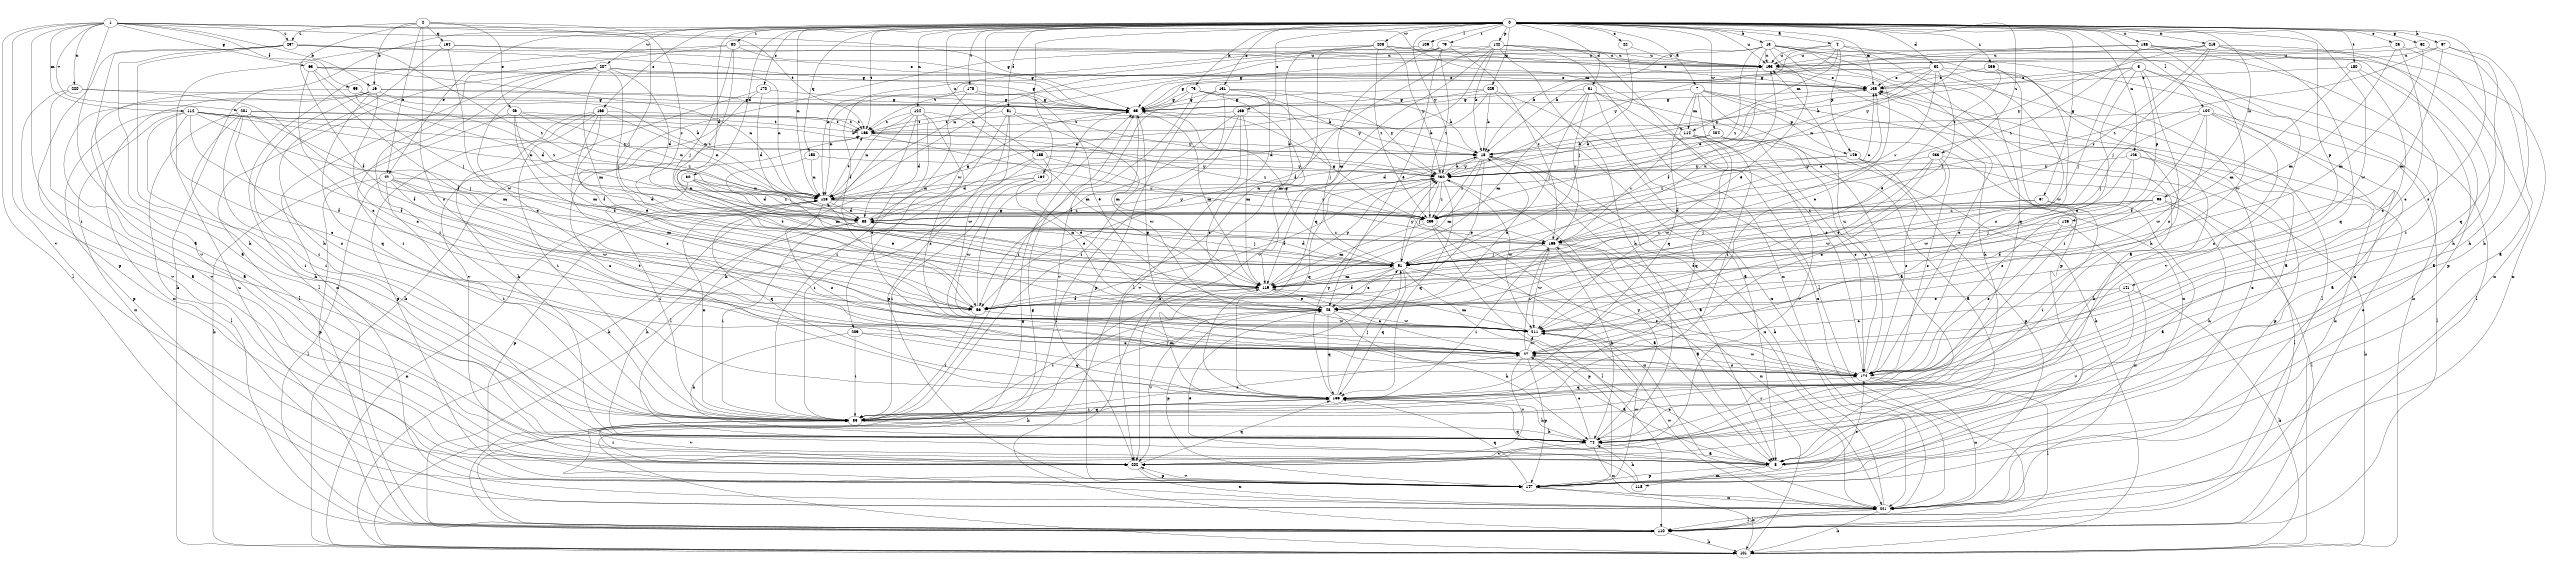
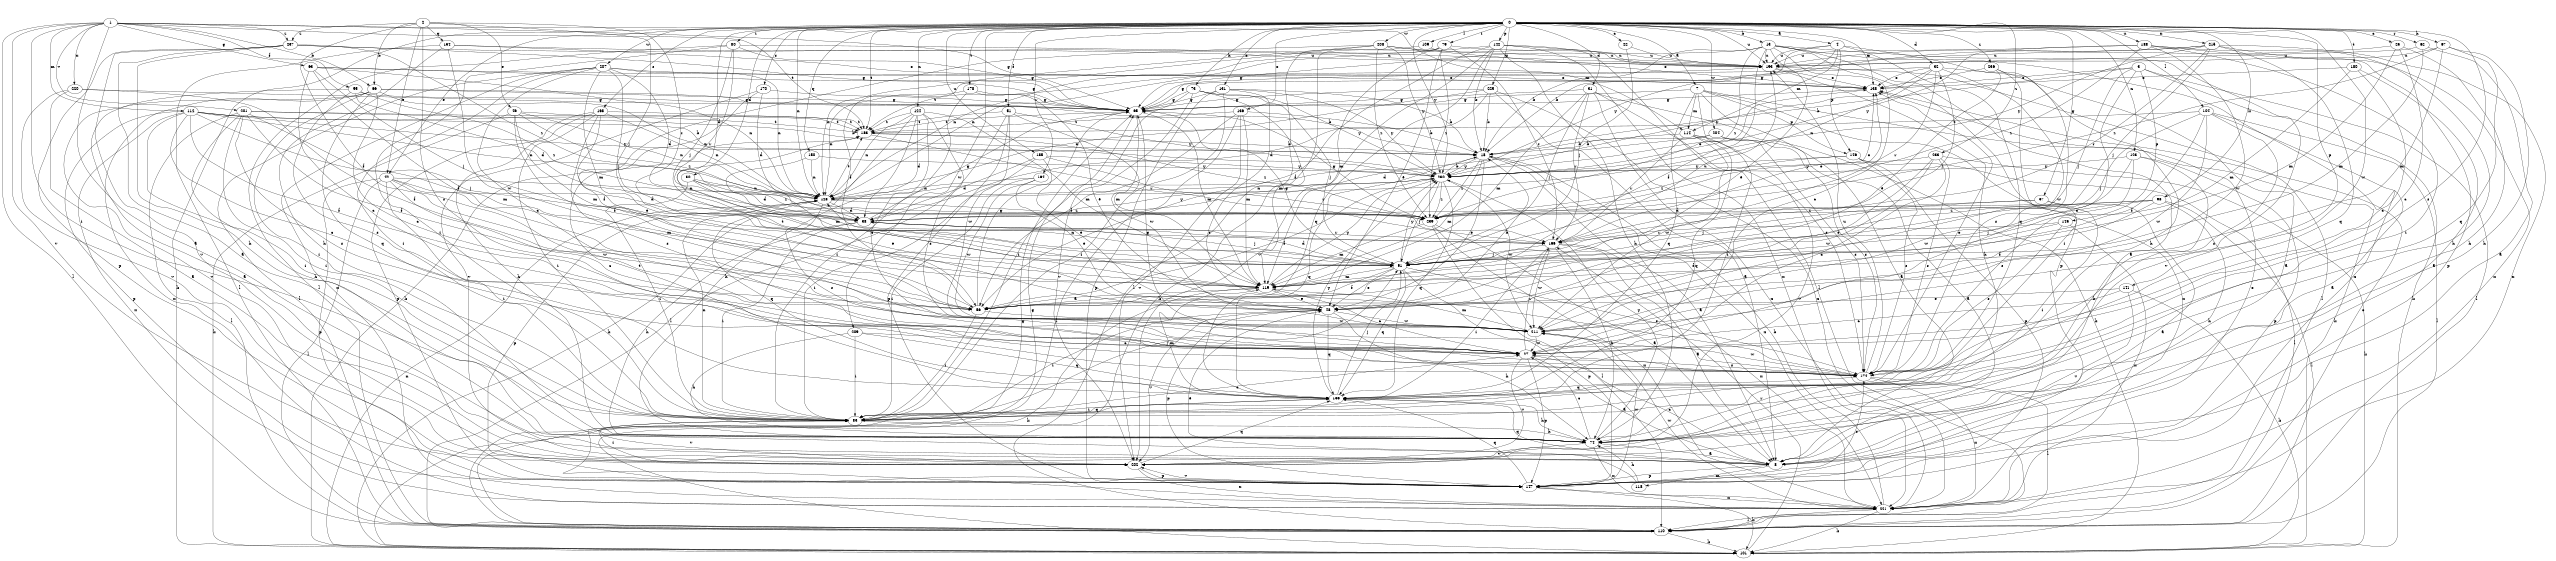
edge "0" -> "62": label "g" -> "r"
node "16": label "16" -> "66"
edge "3" -> "174": now "55" -> "174"
edge "154" -> "110": label "u" -> "l"
edge "119" -> "56": label "f" -> "a"
edge "27" -> "211": reversed
